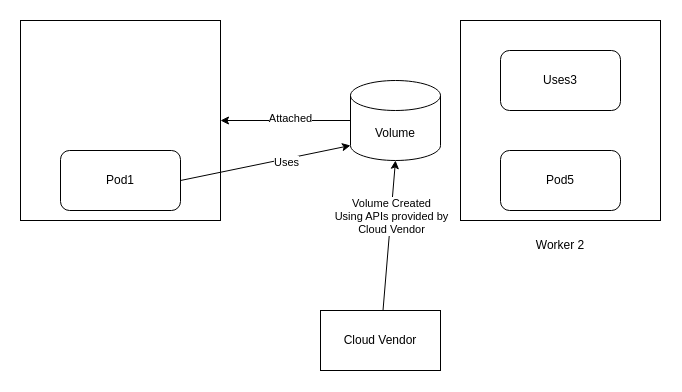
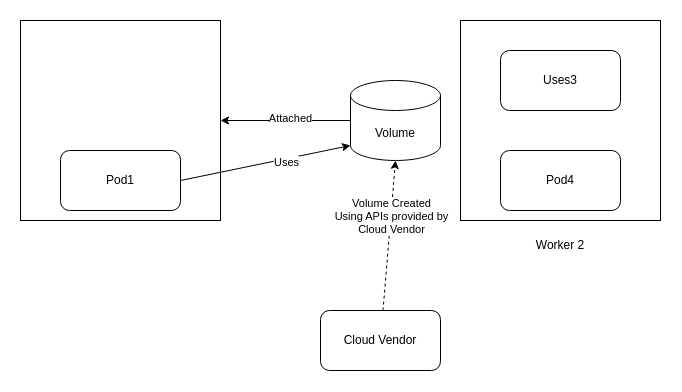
node "Pod5": label "Pod5" -> "Pod4"
edge "Cloud Vendor" -> "Volume": style solid -> dashed
node "Cloud Vendor": shape rectangle -> rounded rectangle
